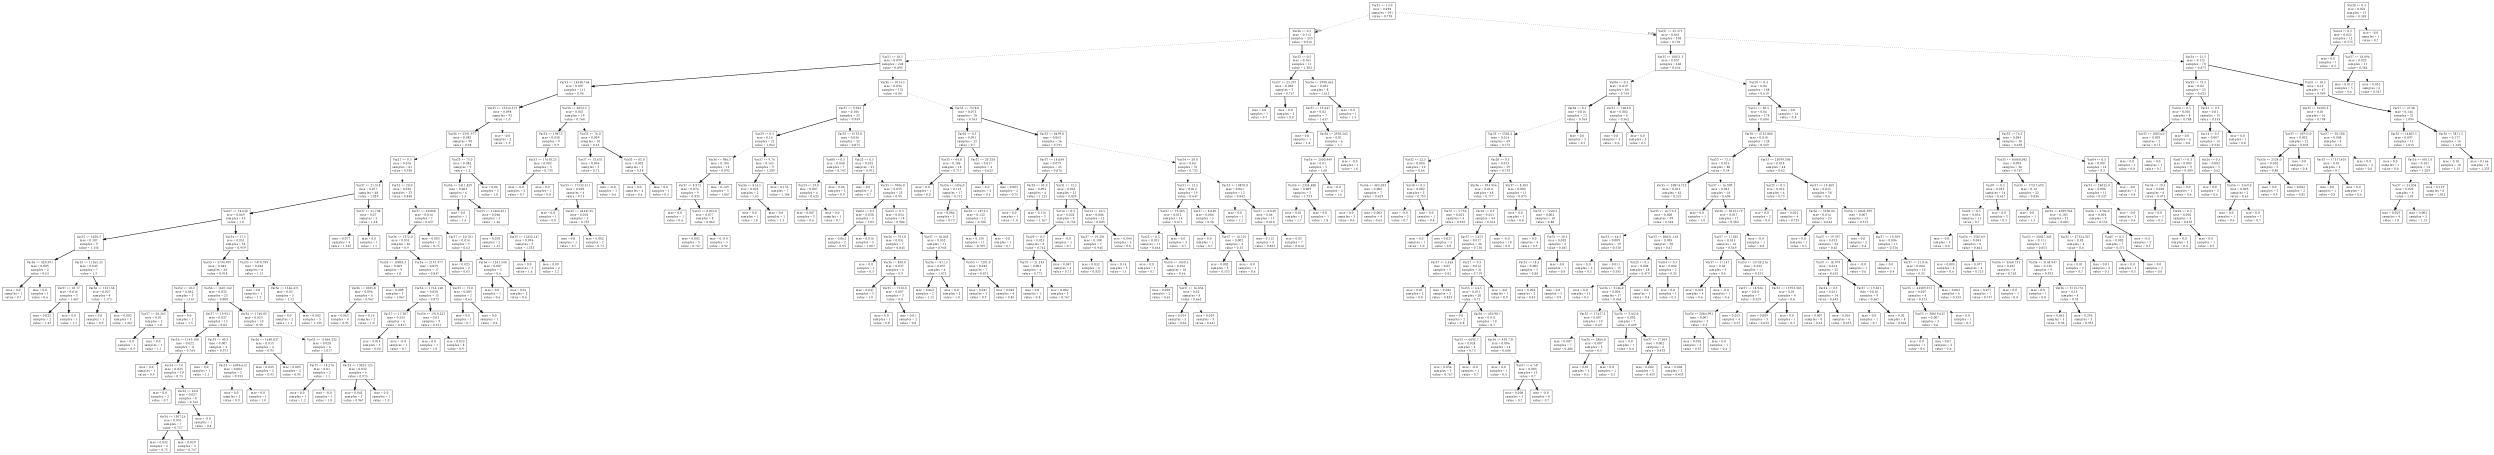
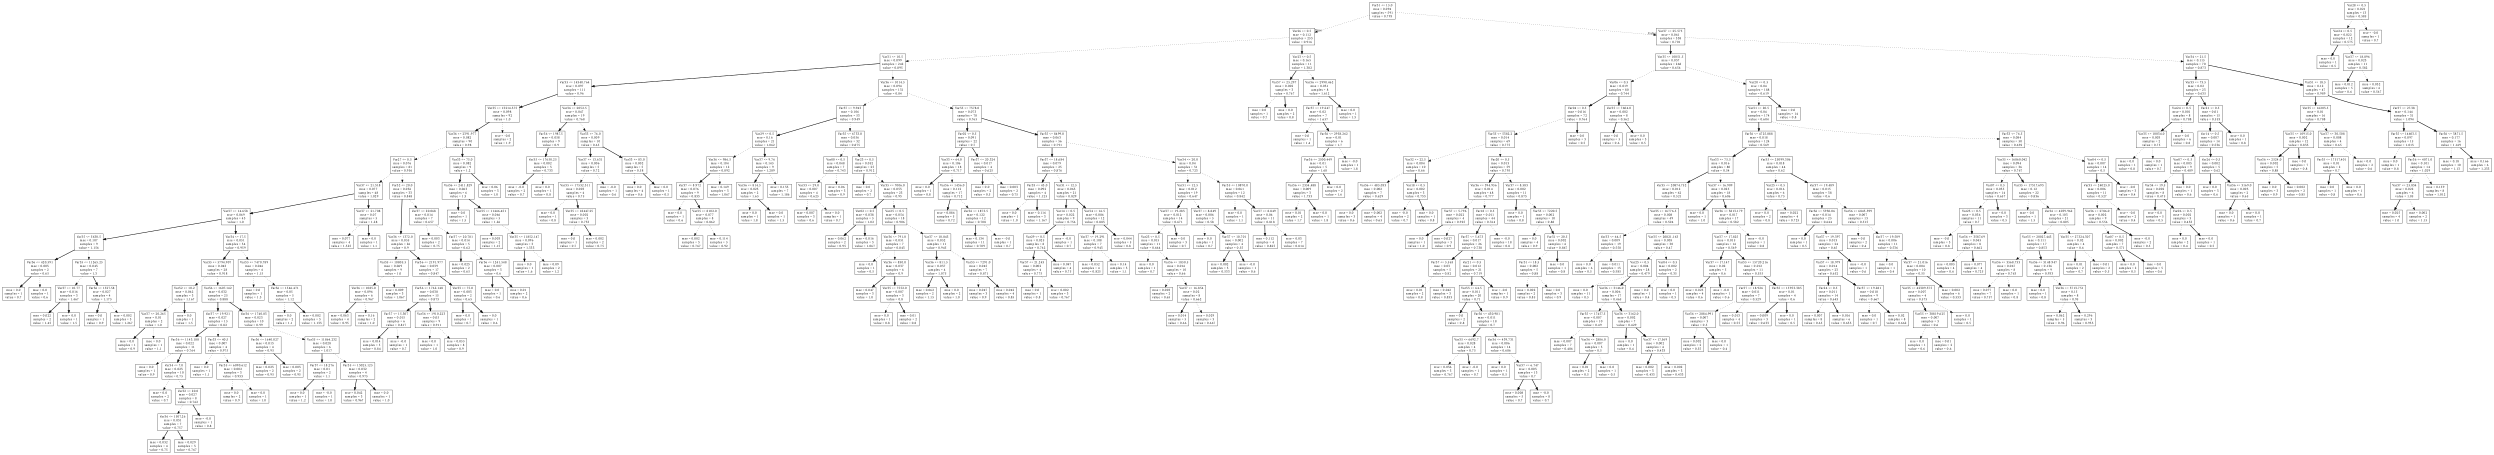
edge "Var37 <= 20.068 mse = 0.014 samples = 7 value = 0.657" -> "Var36 <= 1372.0 mse = 0.055 samples = 26 value = 0.9": now "Var32 <= 20.0 mse = 0.056 samples = 33 value = 0.848" -> "Var36 <= 1372.0 mse = 0.055 samples = 26 value = 0.9"
